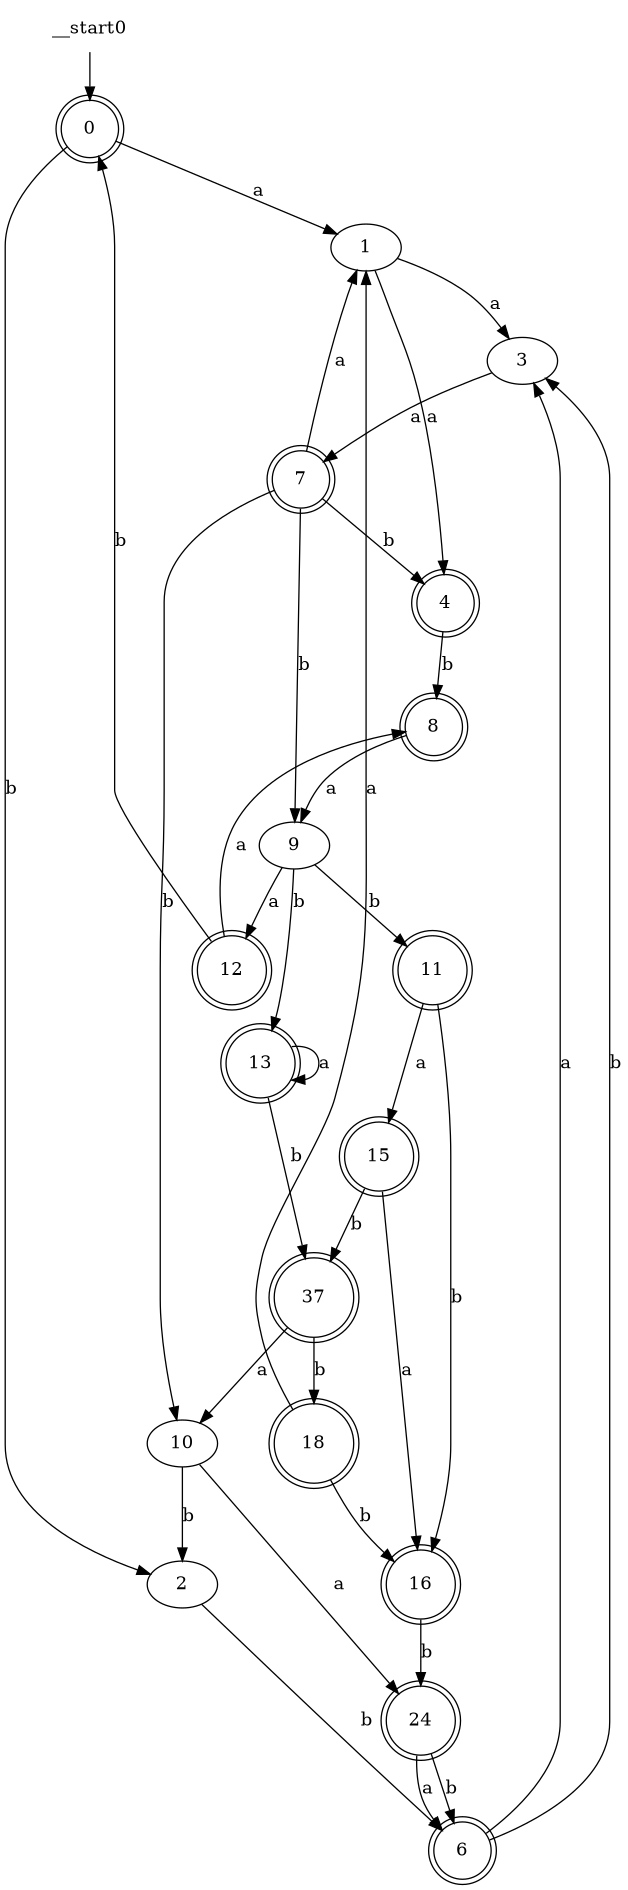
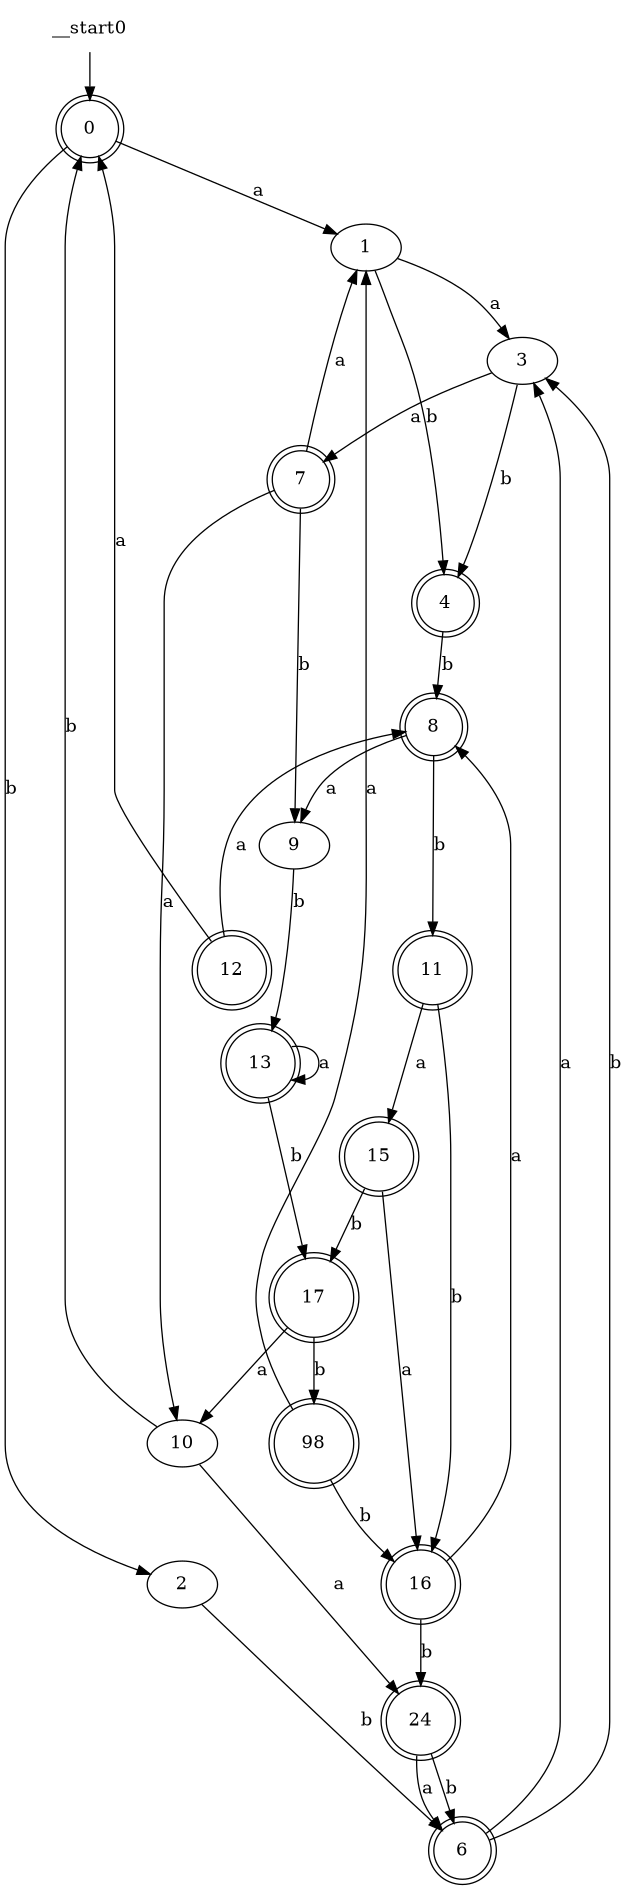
edge "1" -> "4": label "a" -> "b"
edge "12" -> "0": label "b" -> "a"
edge "7" -> "4": now "3" -> "4"
edge "9" -> "12": removed, label "a"
edge "9" -> "11": now "8" -> "11"
edge "7" -> "10": label "b" -> "a"
edge "16" -> "8": added, label "a"
node "37": label "37" -> "17"
node "18": label "18" -> "98"
edge "10" -> "2": now "10" -> "0"
